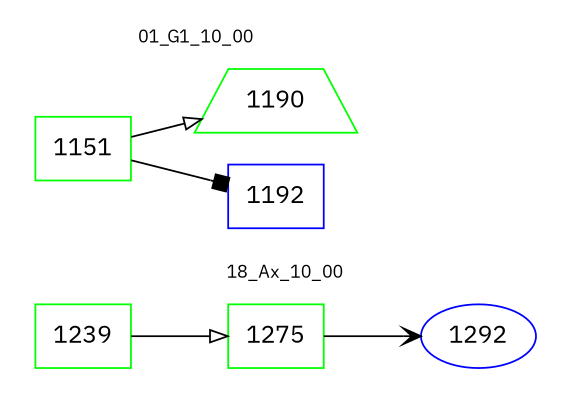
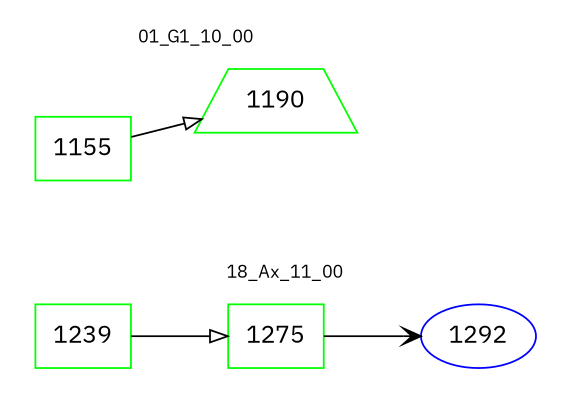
node "1151": label "1151" -> "1155"
node "1192": removed
cluster "18_Ax_10_00": label "18_Ax_10_00" -> "18_Ax_11_00"
